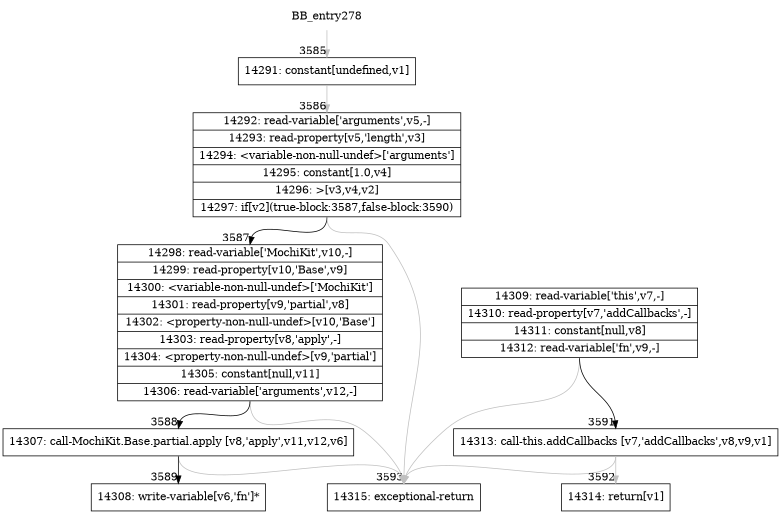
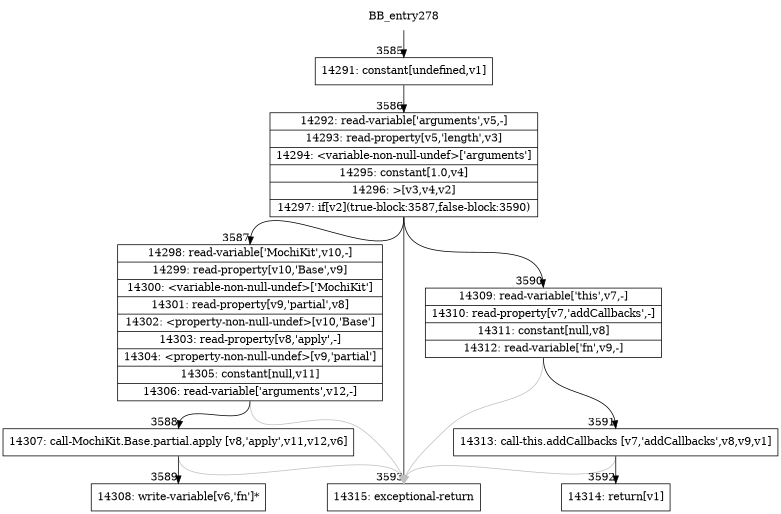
edge "BB_entry278" -> "14291: constant[undefined,v1]": color gray -> black
edge "14291: constant[undefined,v1]" -> "14292: read-variable['arguments',v5,-]": color gray -> black
edge "14292: read-variable['arguments',v5,-]" -> "14309: read-variable['this',v7,-]": added
edge "14292: read-variable['arguments',v5,-]" -> "14315: exceptional-return": color gray -> black
edge "14313: call-this.addCallbacks [v7,'addCallbacks',v8,v9,v1]" -> "14314: return[v1]": color gray -> black
